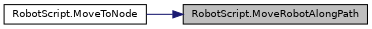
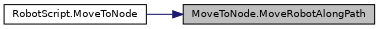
node "RobotScript.MoveRobotAlongPath": label "RobotScript.MoveRobotAlongPath" -> "MoveToNode.MoveRobotAlongPath"
